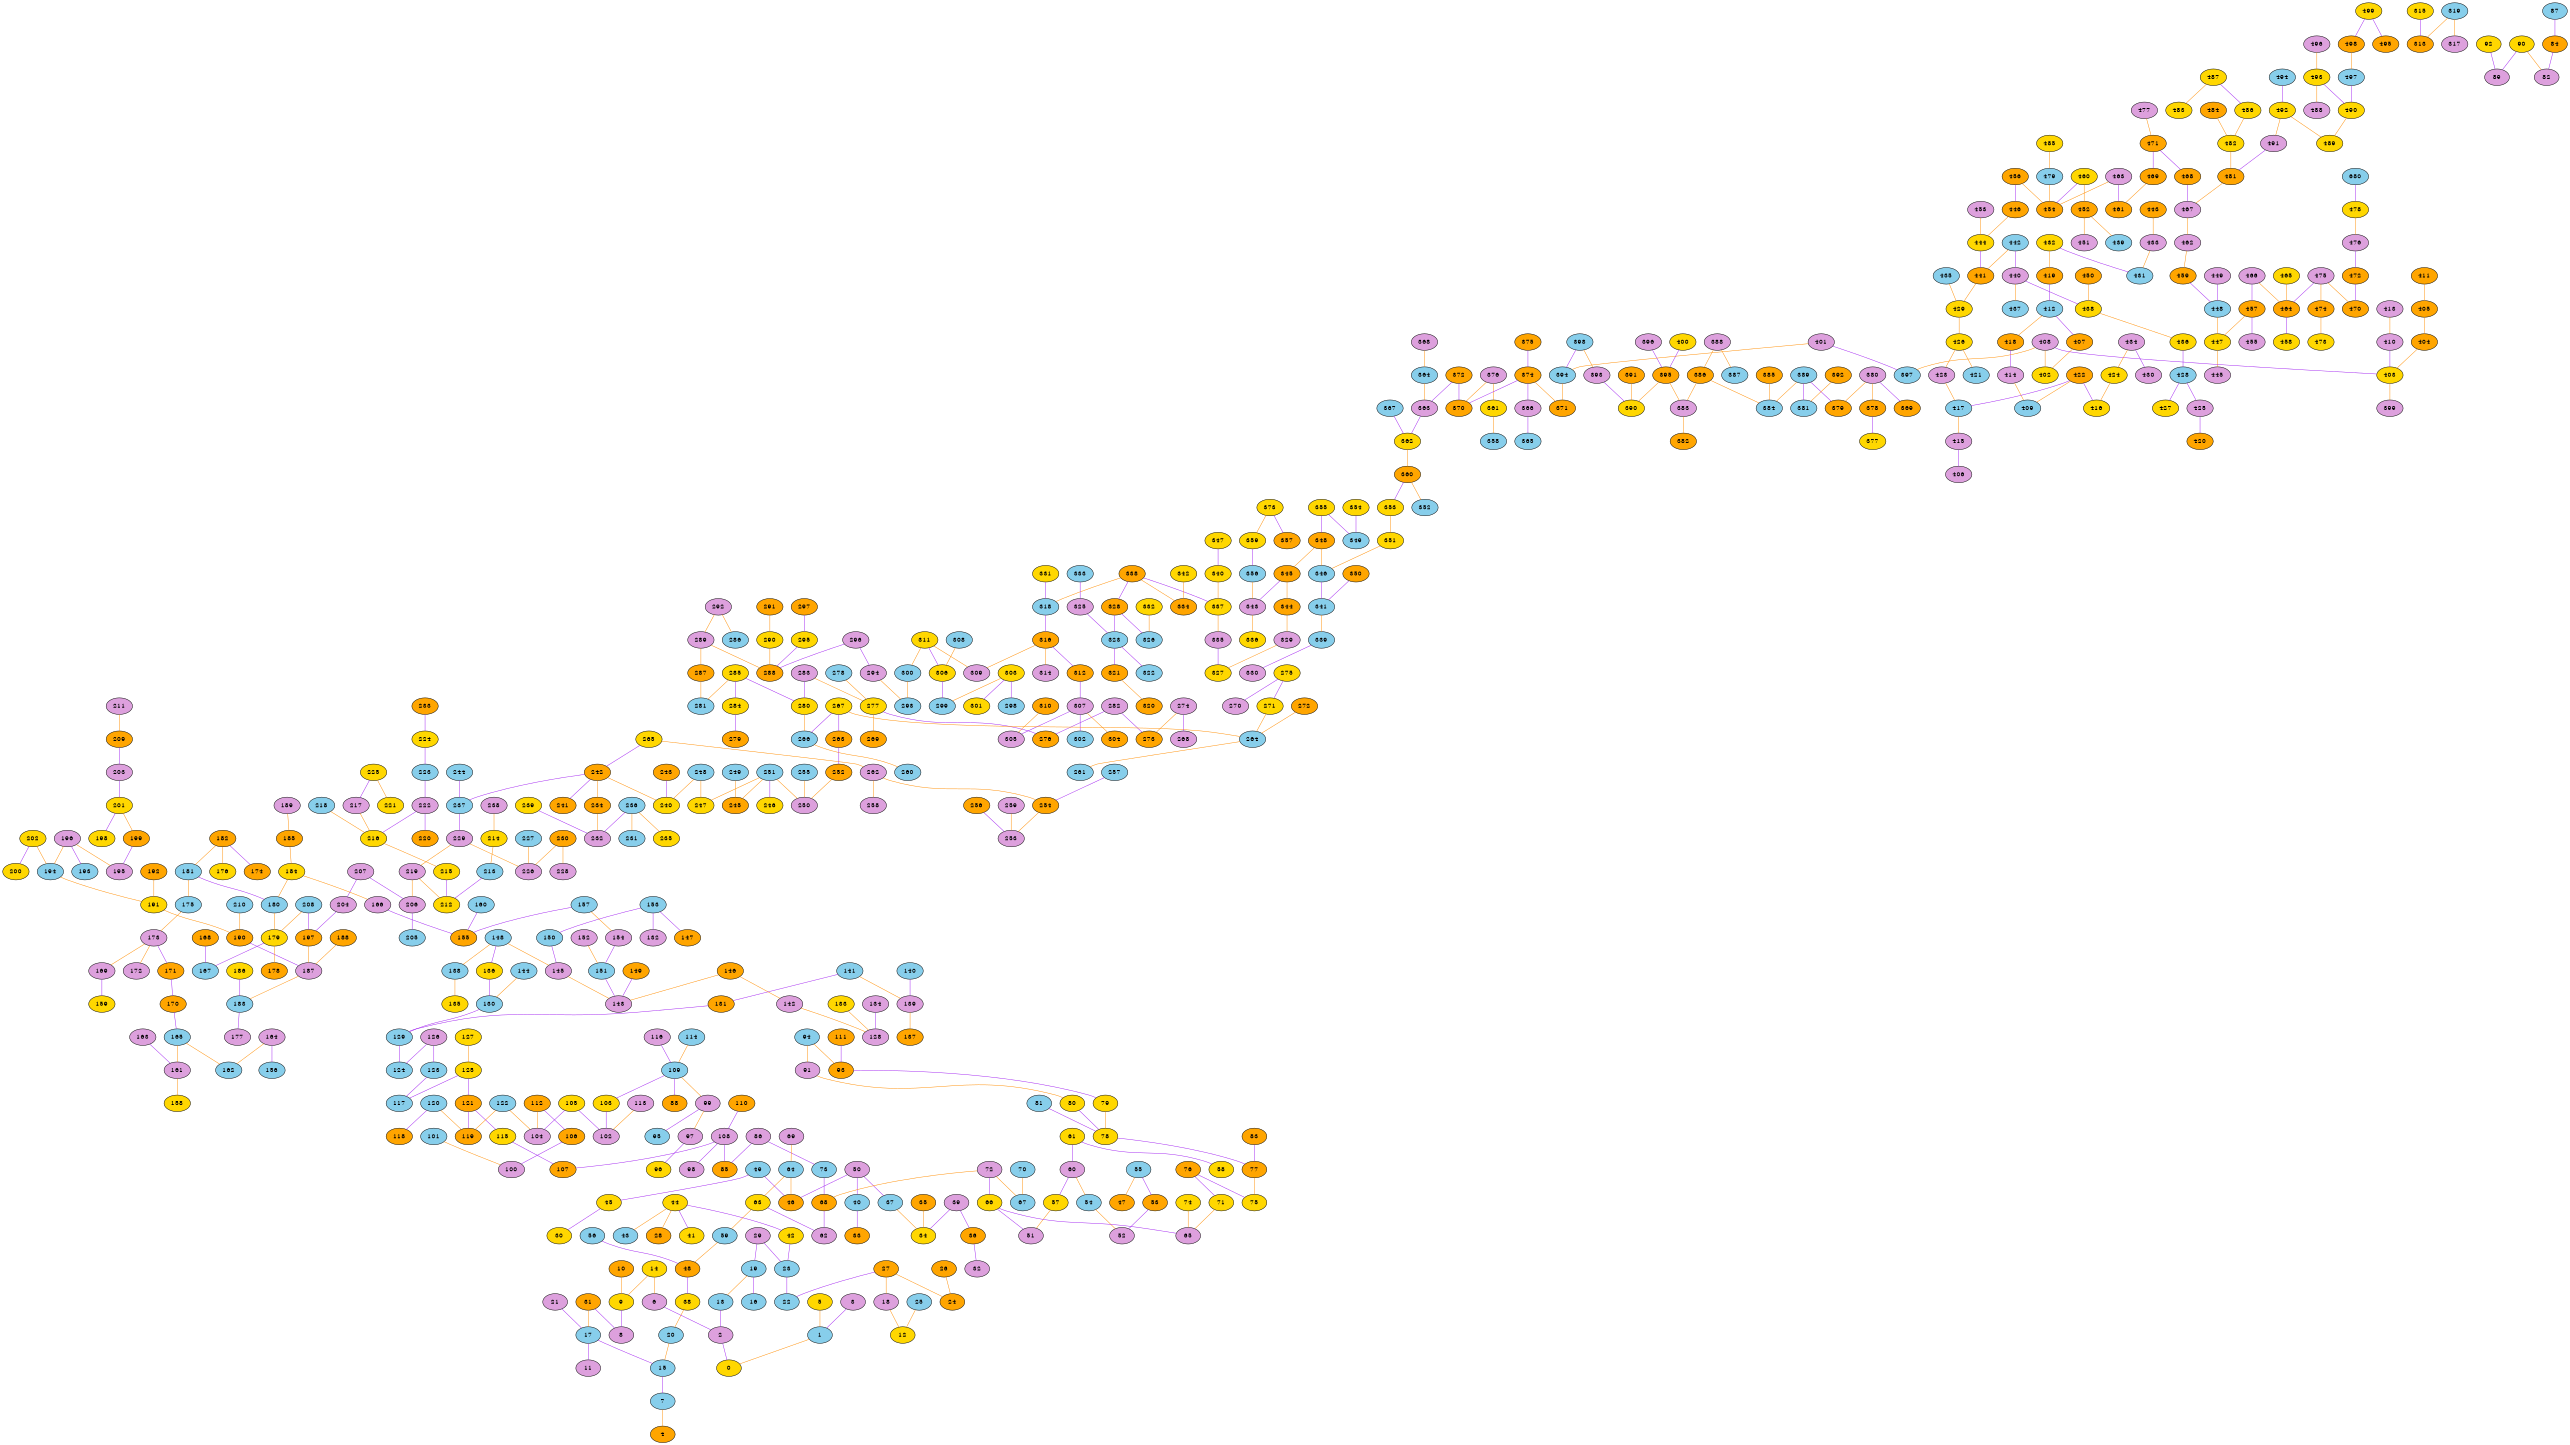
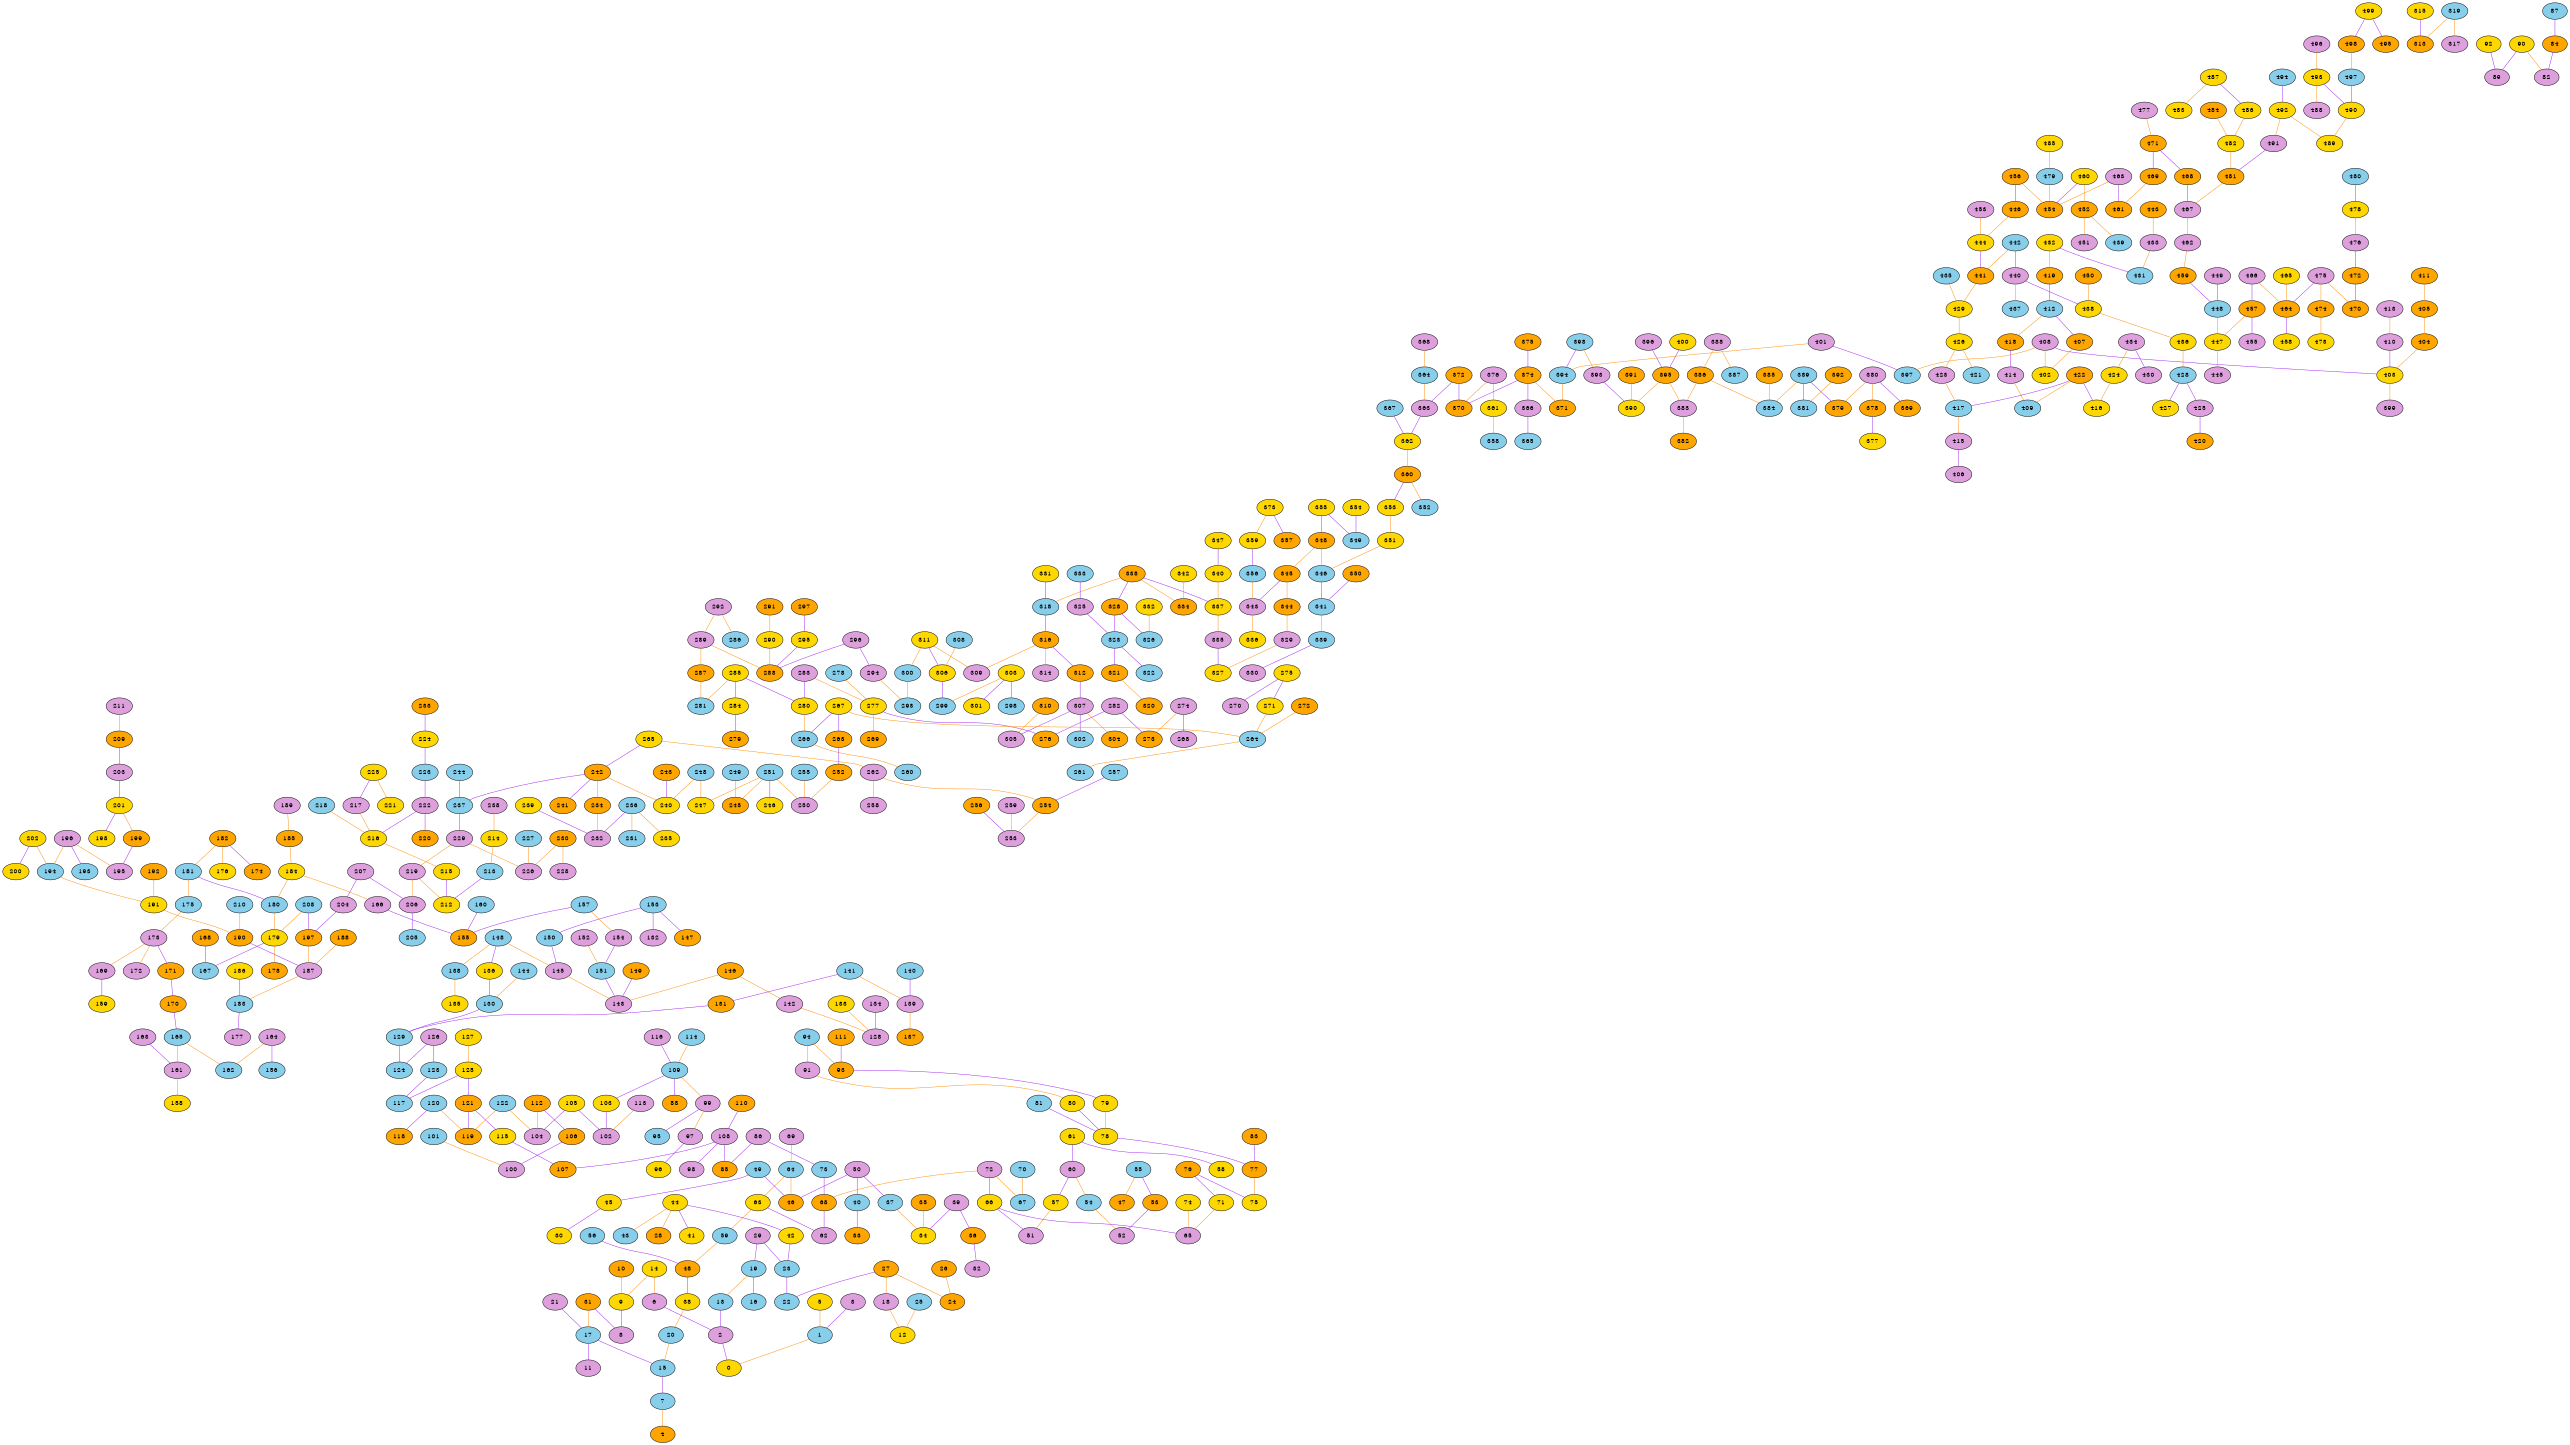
node "680": label "680" -> "480"
edge "436" -- "428": color purple -> darkorange
